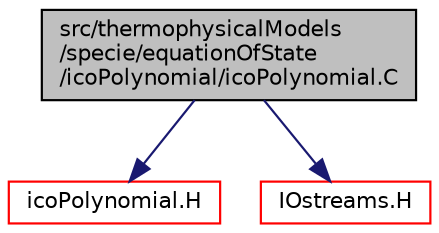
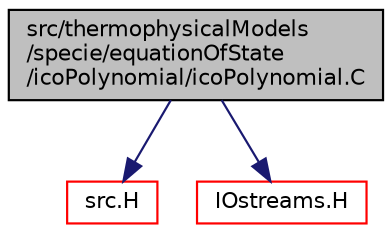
node "icoPolynomial.H": label "icoPolynomial.H" -> "src.H"
